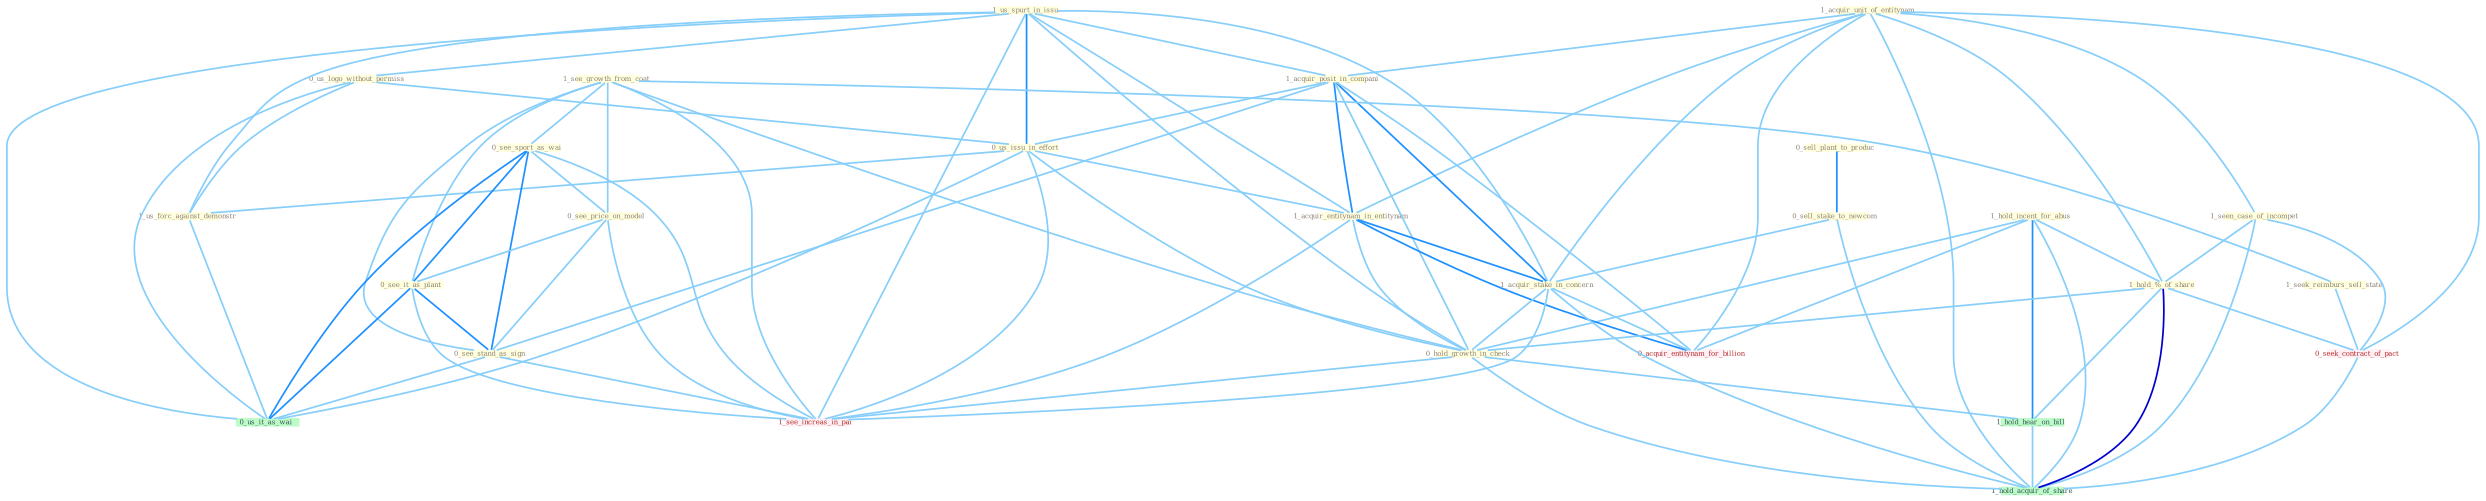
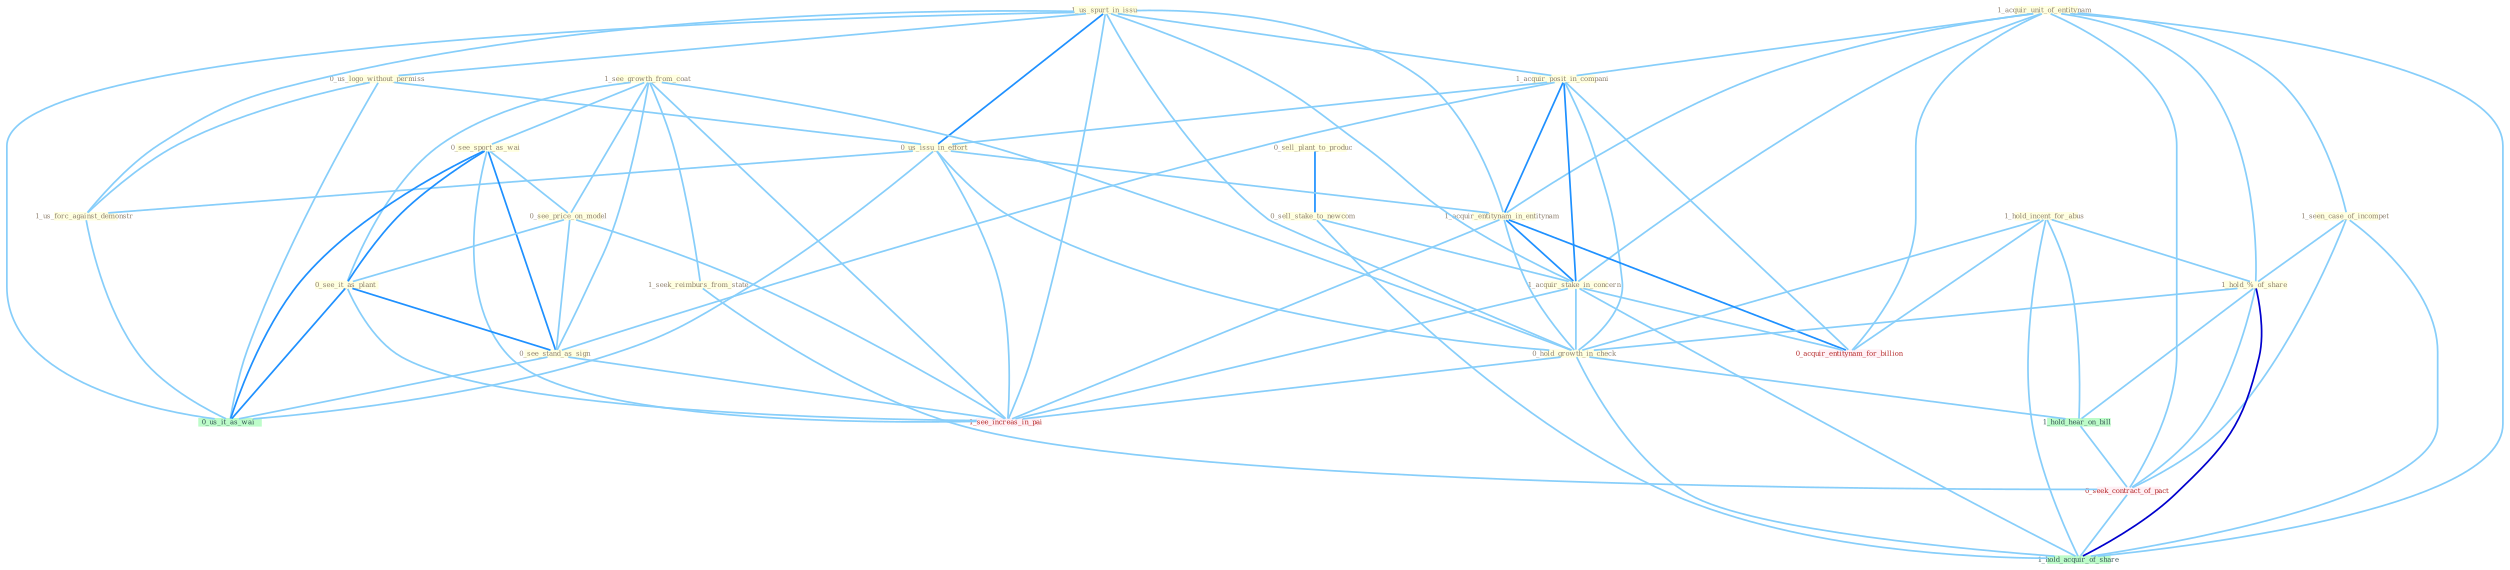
node "1_seek_reimburs_sell_state": label "1_seek_reimburs_sell_state" -> "1_seek_reimburs_from_state"
edge "1_hold_incent_for_abus" -- "1_hold_hear_on_bill": color #1e90ff -> #87cefa
edge "1_hold_hear_on_bill" -- "1_hold_acquir_of_share": now "1_hold_hear_on_bill" -- "0_seek_contract_of_pact"
